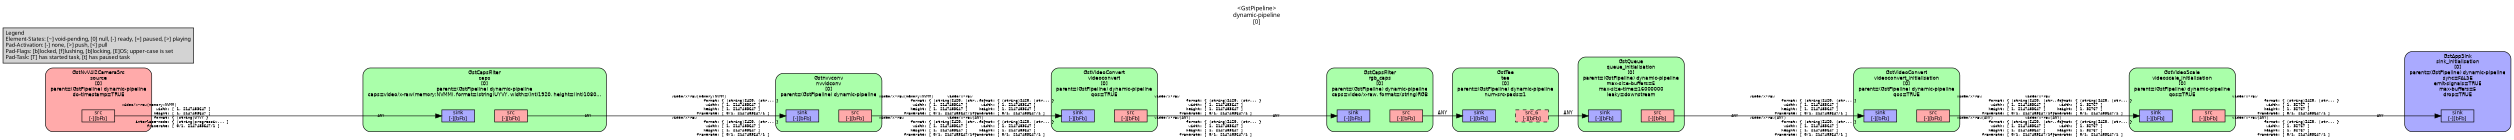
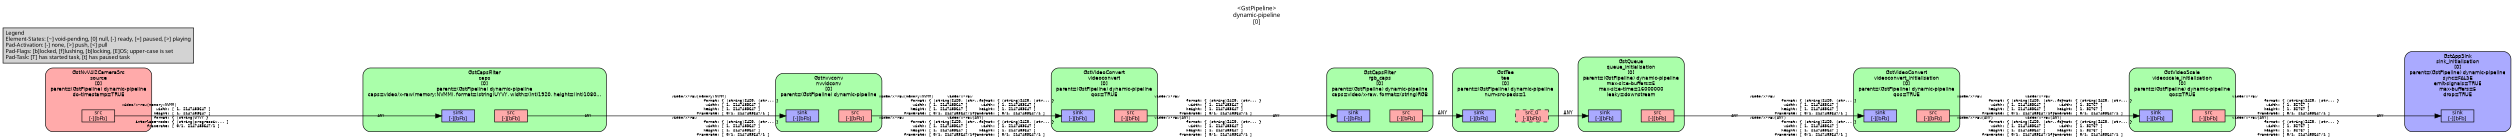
node "src_6 [-][bFb]": label "src_6 [-][bFb]" -> "src_0 [-][bFb]"
